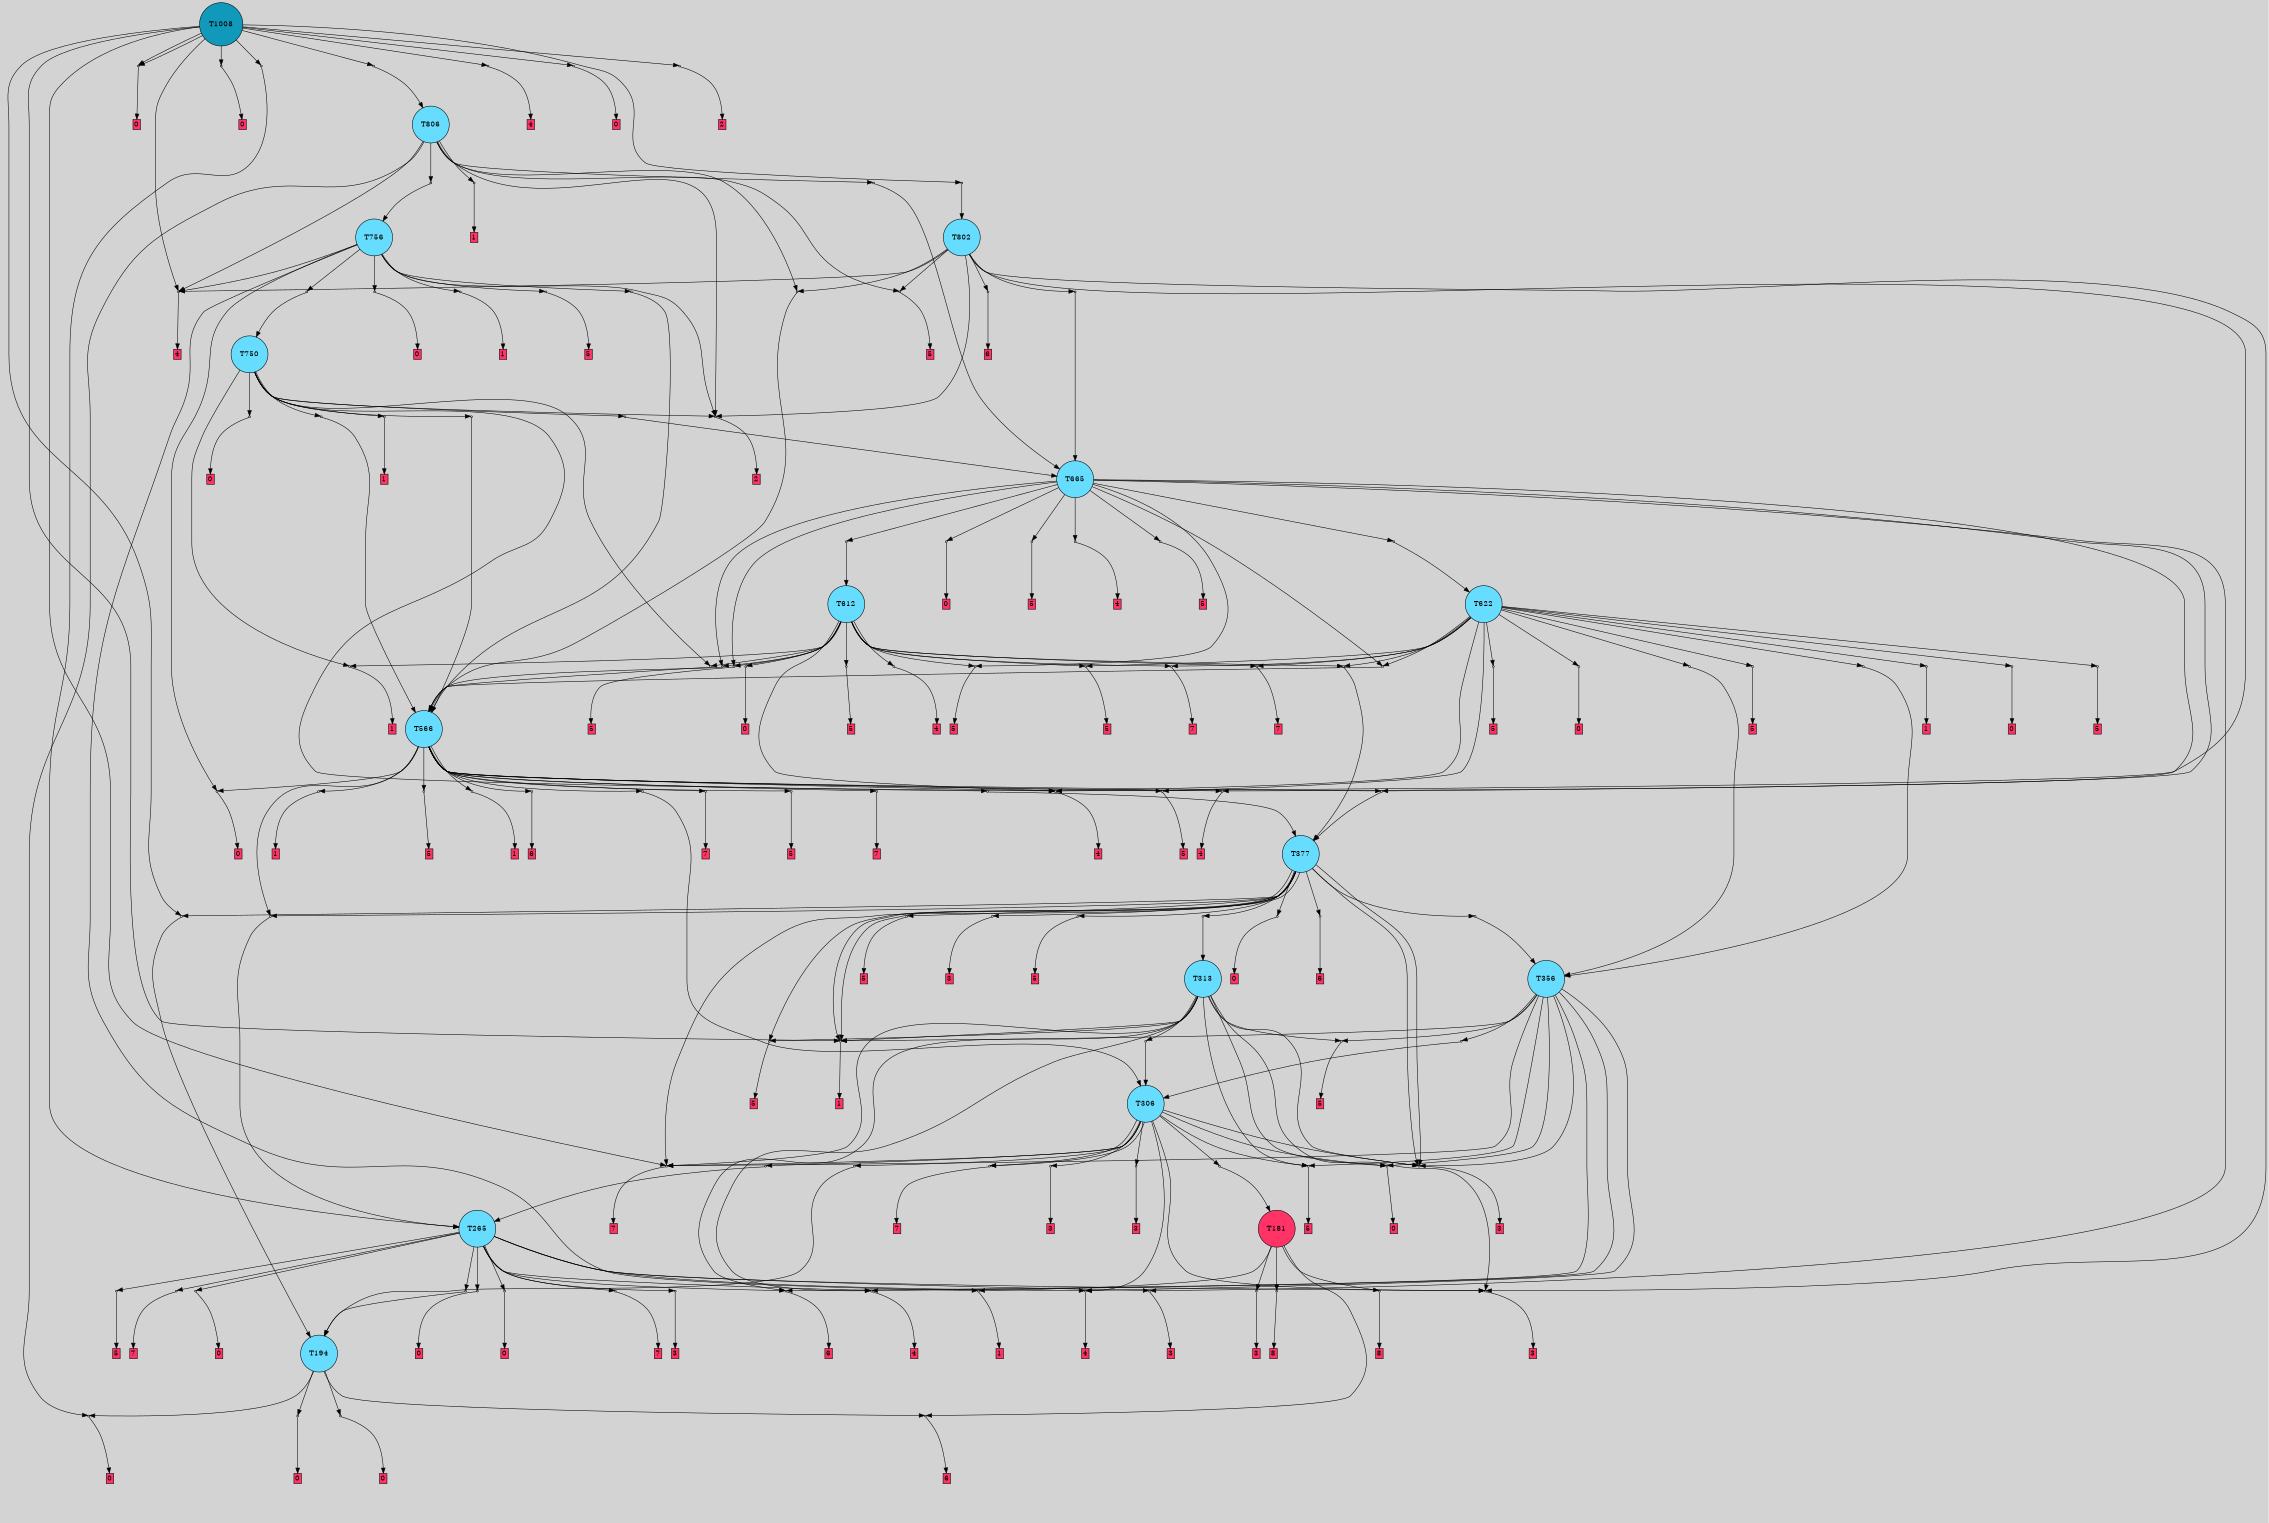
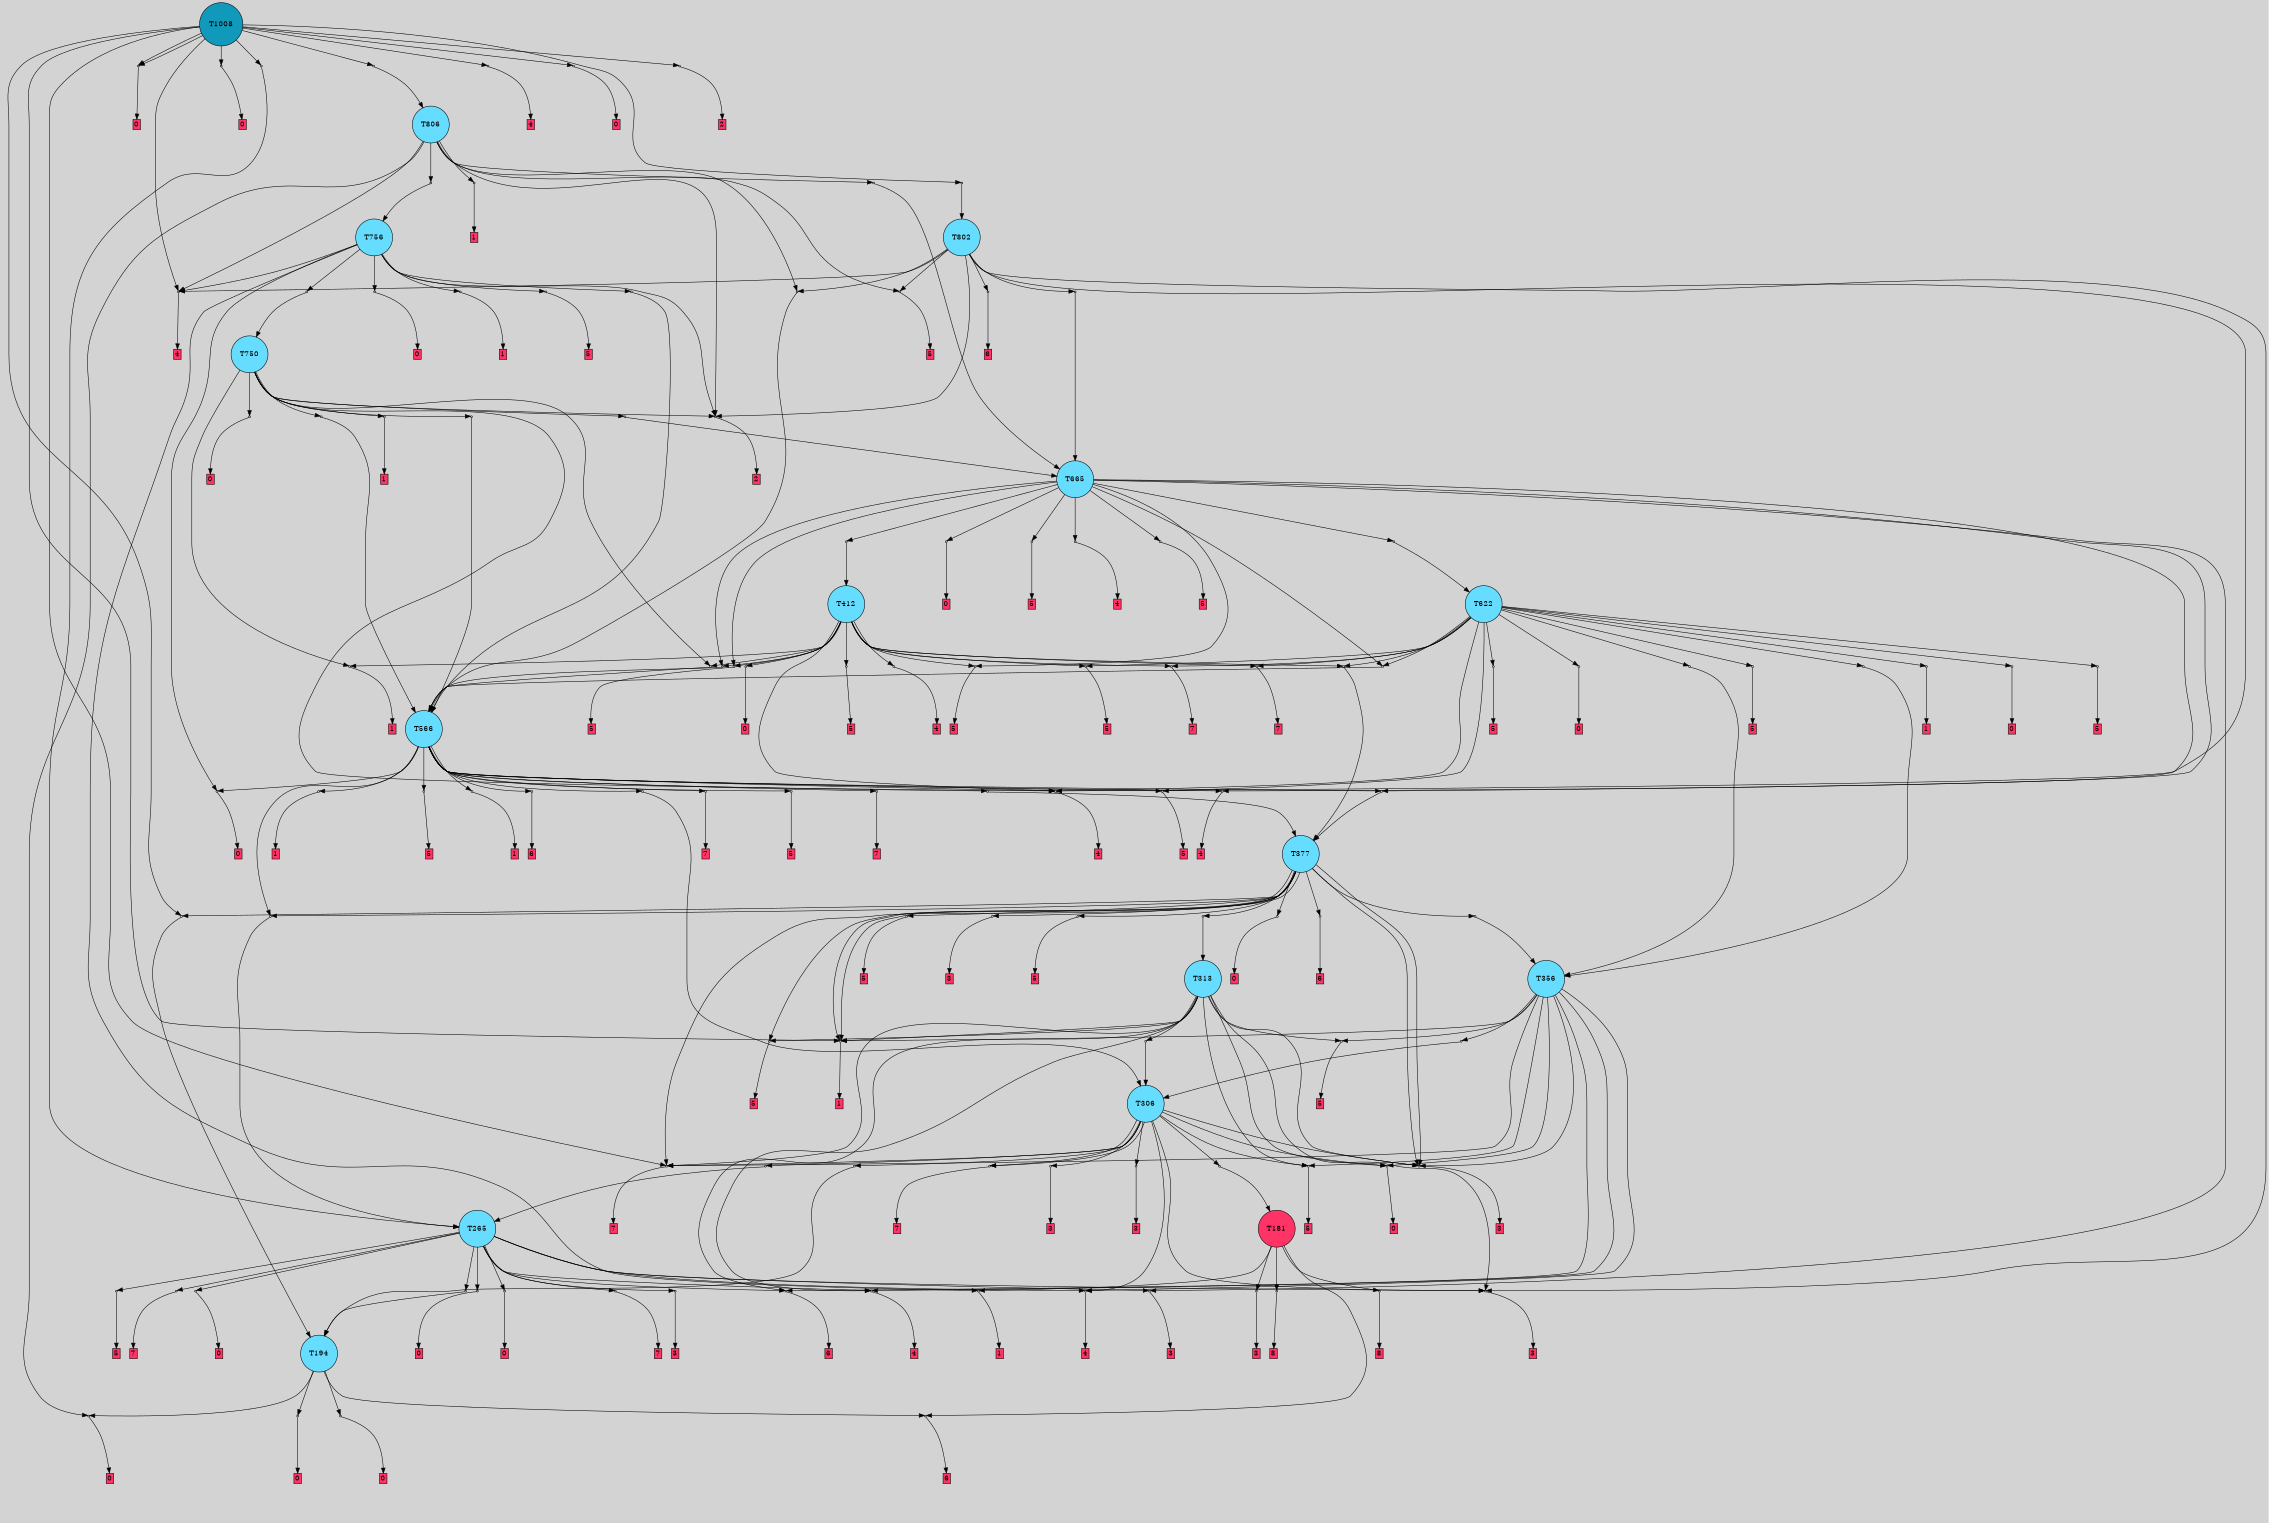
node "T612": label "T612" -> "T412"
